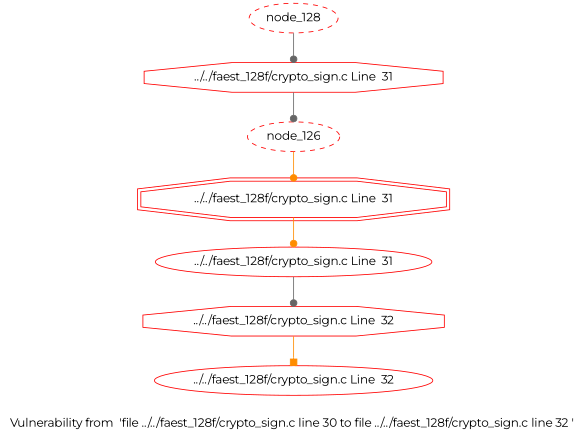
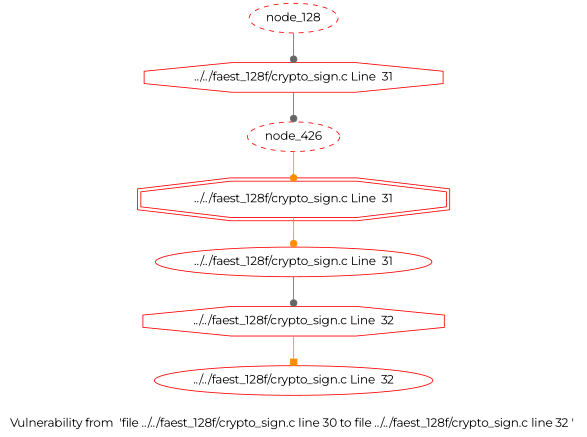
node "node_126": label "node_126" -> "node_426"
